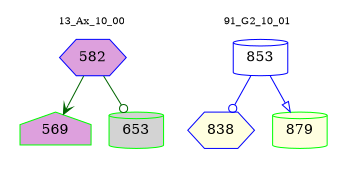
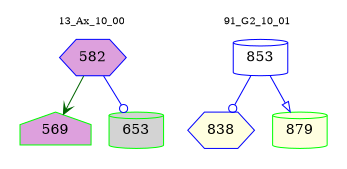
edge "582" -> "653": color darkgreen -> blue
